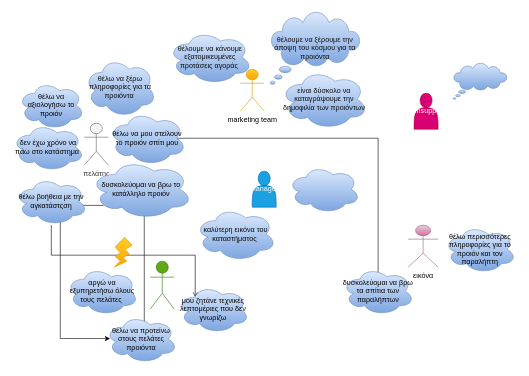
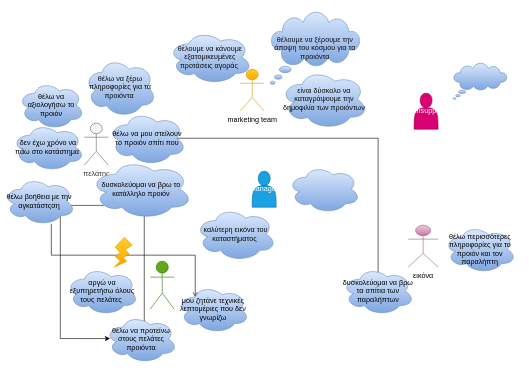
node "θέλω να μου στείλουν το προιόν σπίτι μου": label "θέλω να μου στείλουν το προιόν σπίτι μου" -> "θέλω να μου στείλουν το προιόν σπίτι που"
node "θέλω βοήθεια με την αγκατάστςση": moved (51, 201) -> (39, 201)
